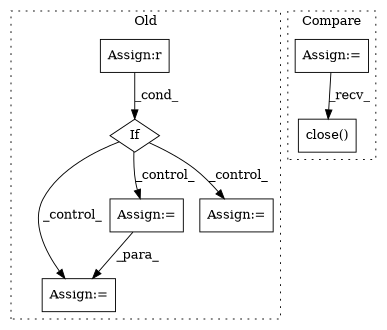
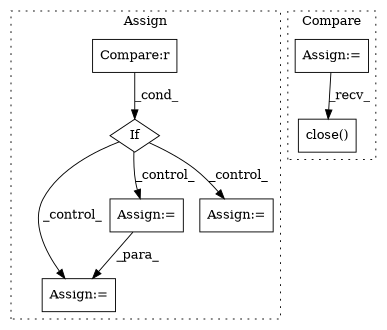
cluster "Old": label "Old" -> "Assign"
node "Assign:r": label "Assign:r" -> "Compare:r"
